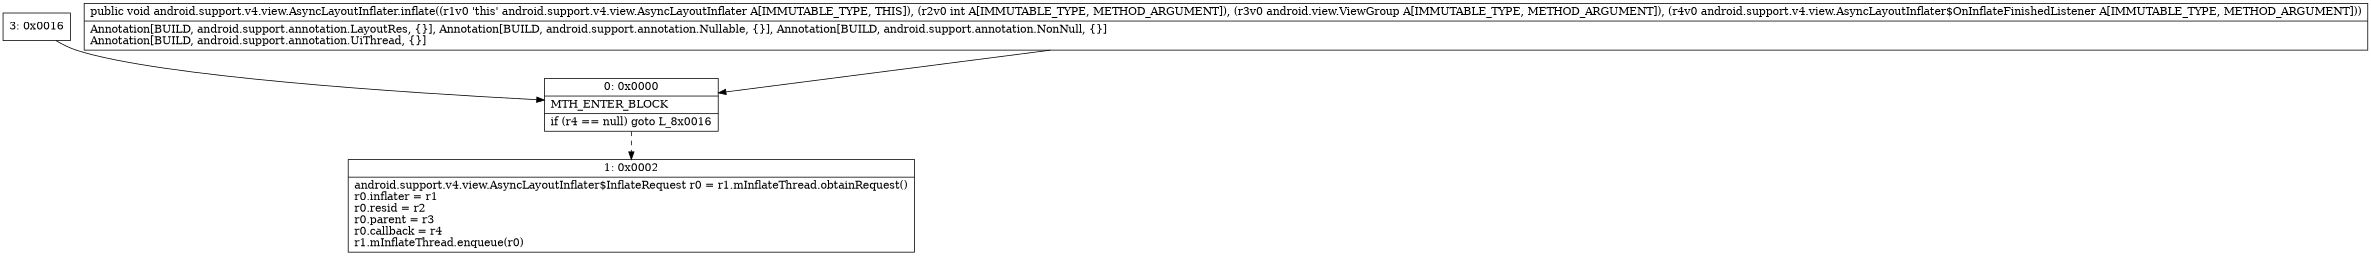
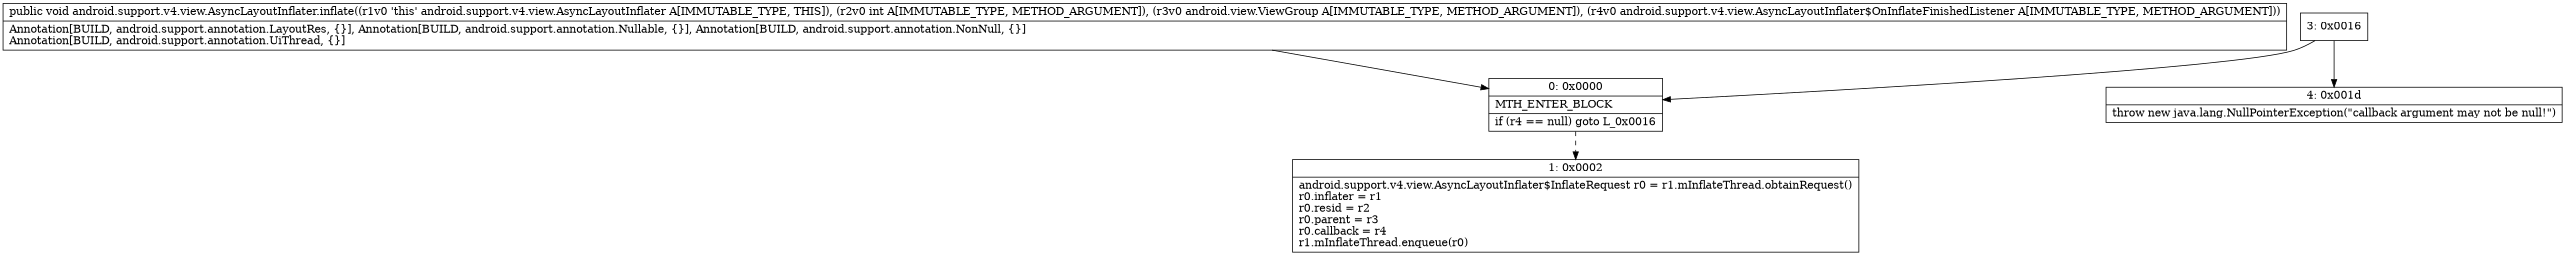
node "4: 0x001d": added
node "0: 0x0000": text "if (r4 == null) goto L_8x0016" -> "if (r4 == null) goto L_0x0016"
